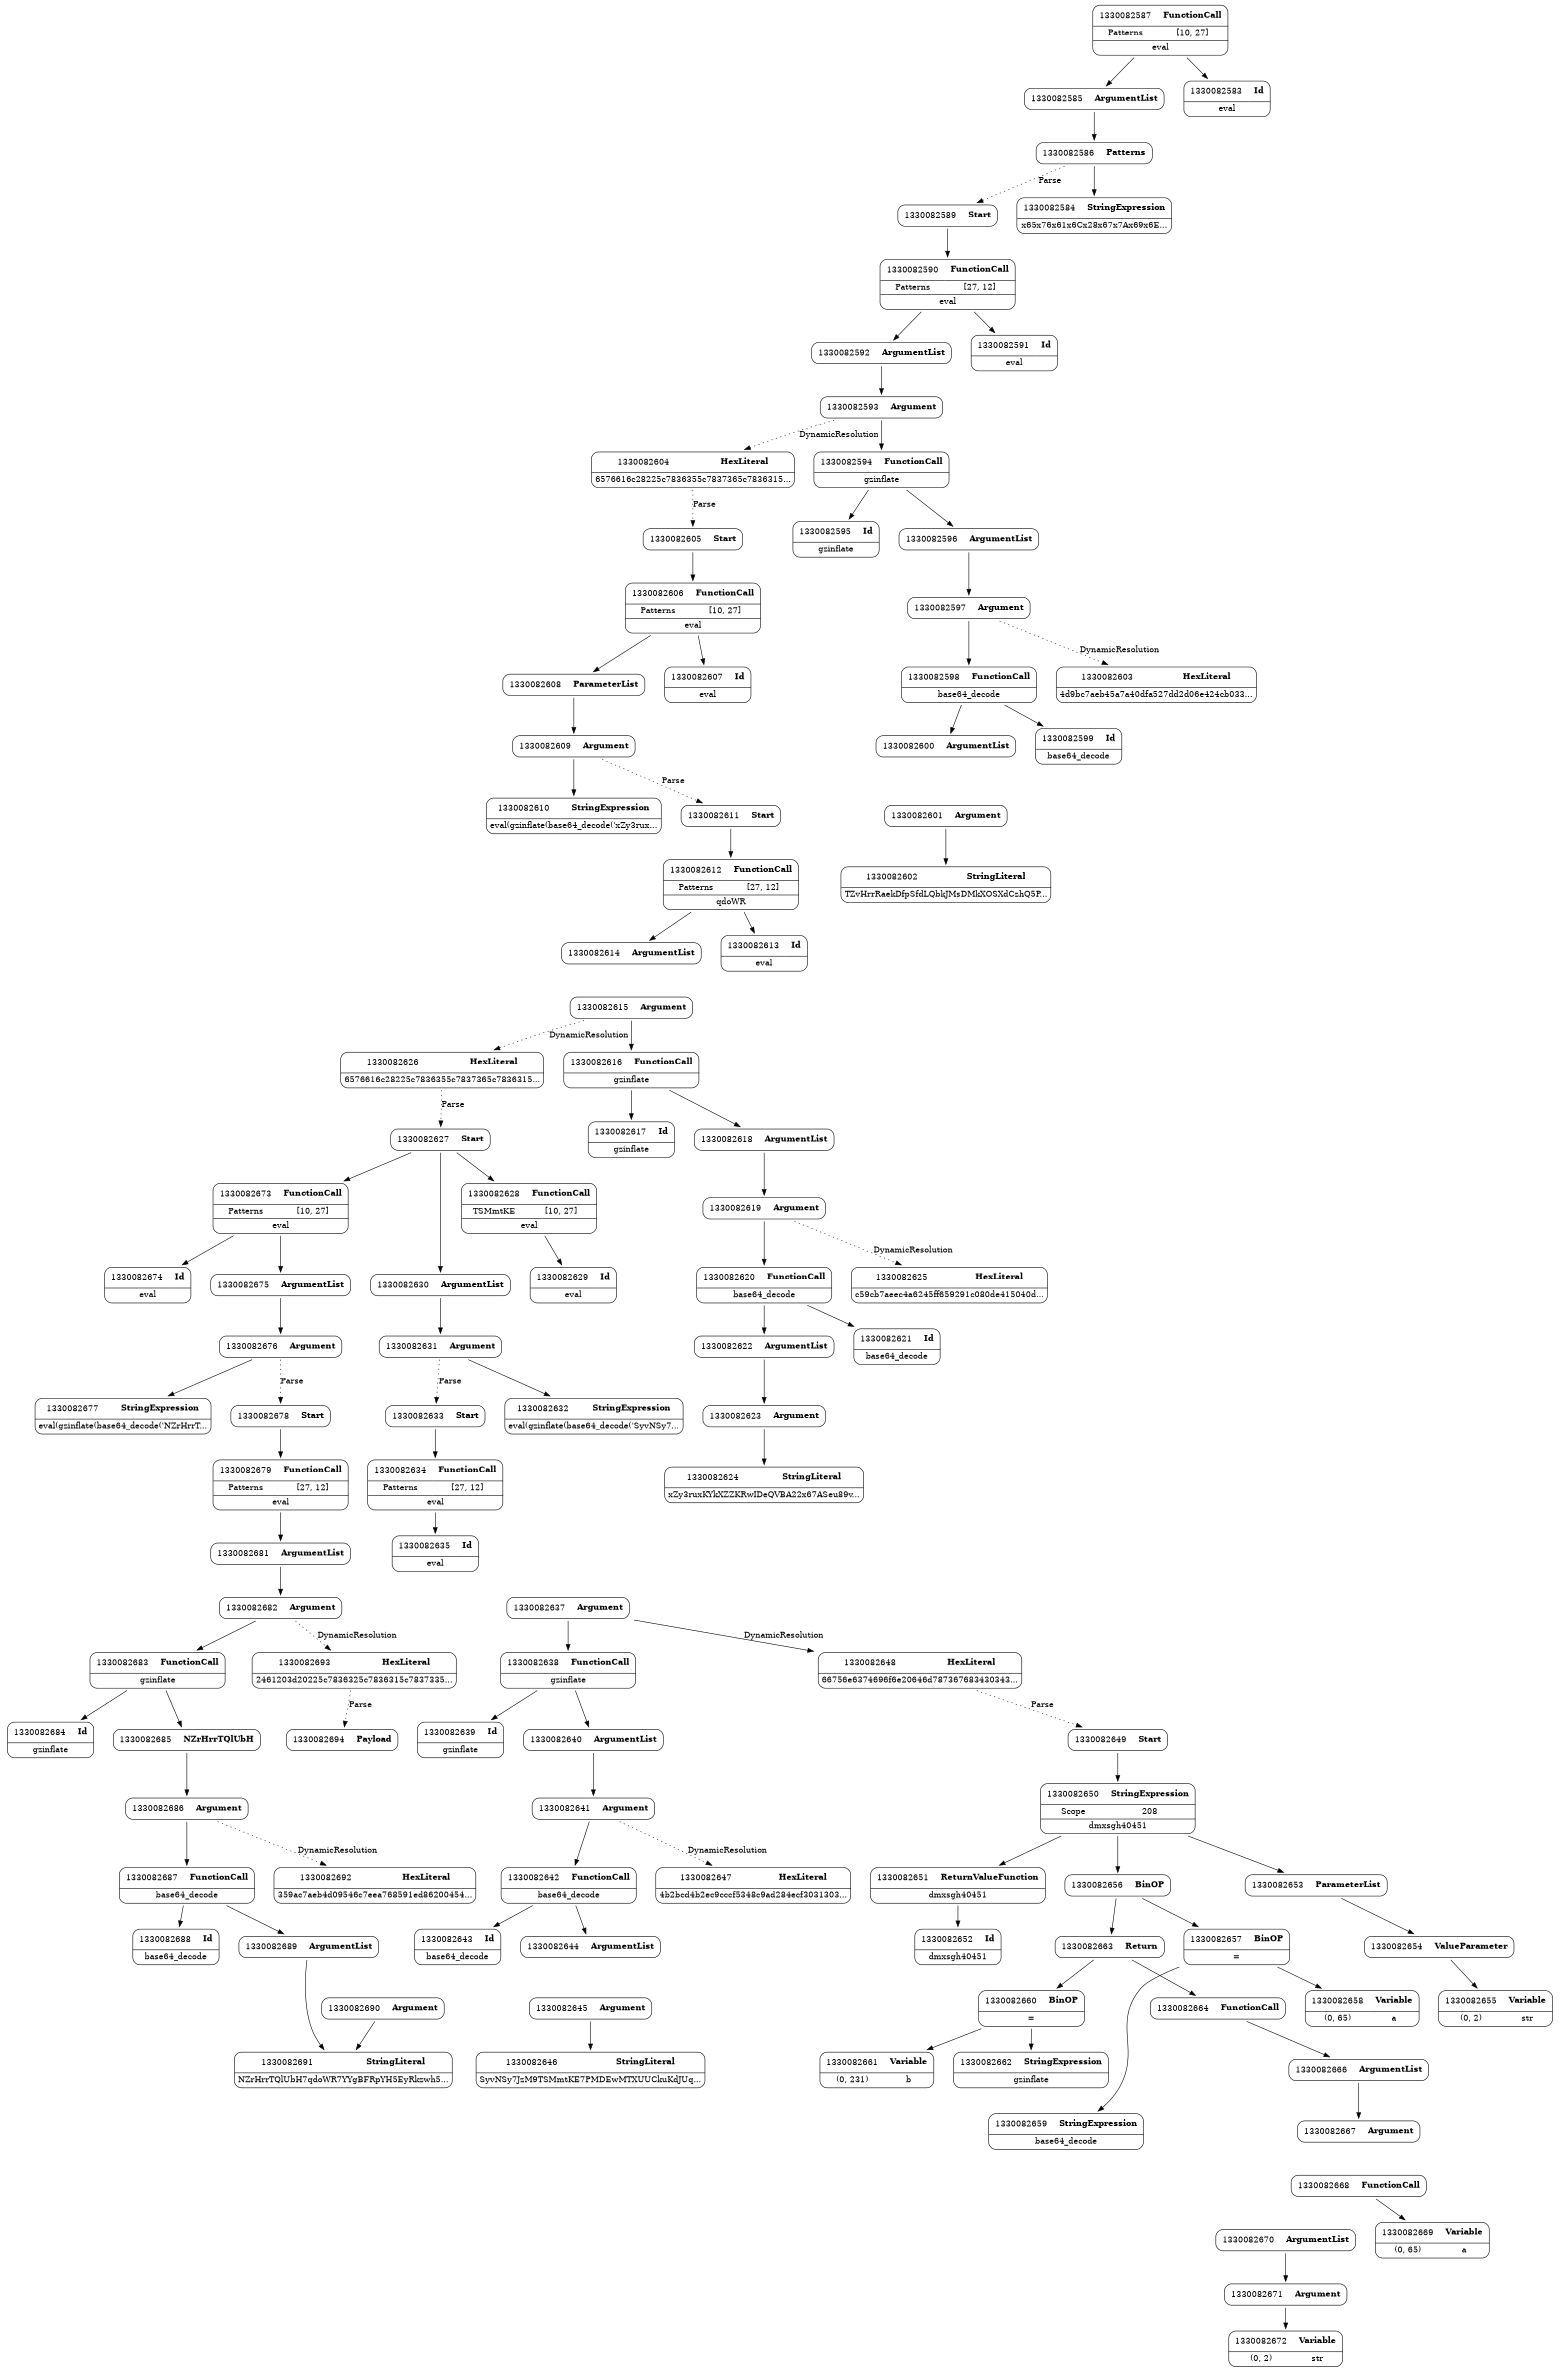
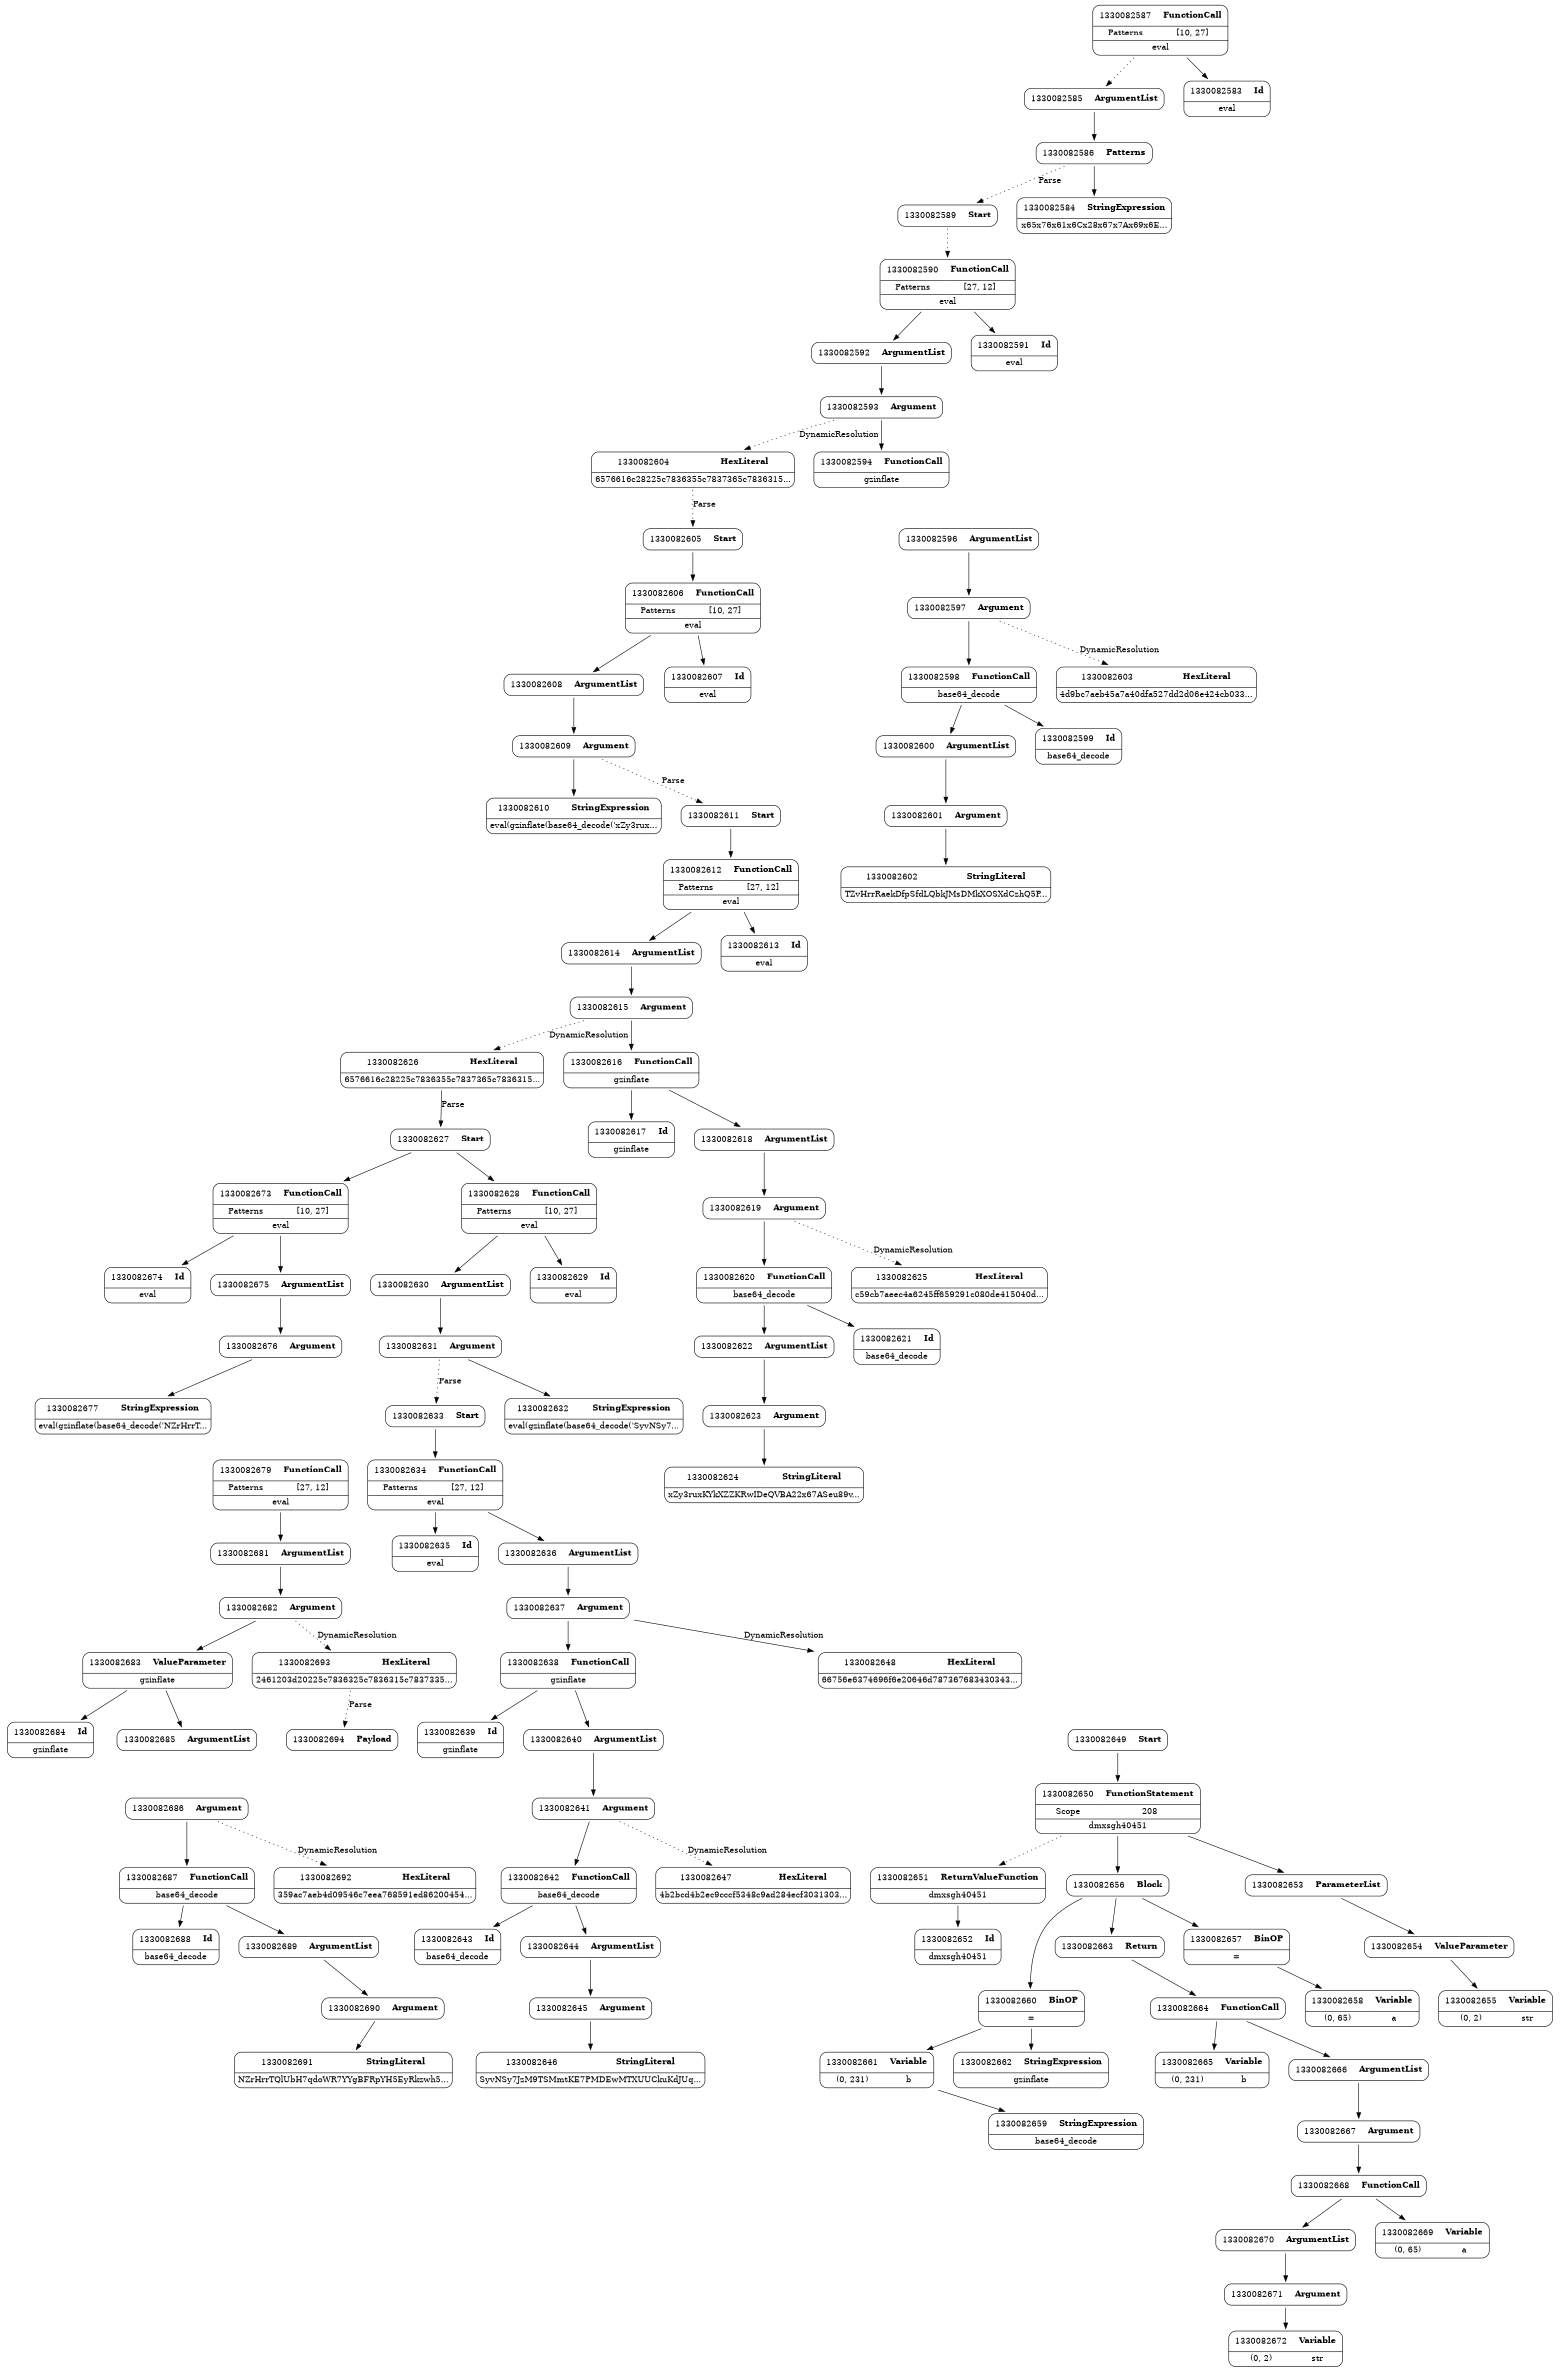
edge "1330082587" -> "1330082585": style solid -> dotted
edge "1330082589" -> "1330082590": style solid -> dotted
edge "1330082594" -> "1330082596": removed
node "1330082595": removed
node "1330082608": text "ParameterList" -> "ArgumentList"
edge "1330082600" -> "1330082601": added
node "1330082612": text "qdoWR" -> "eval"
edge "1330082614" -> "1330082615": added
edge "1330082626" -> "1330082627": style dotted -> solid
edge "1330082627" -> "1330082630": now "1330082628" -> "1330082630"
node "1330082628": text "TSMmtKE" -> "Patterns"
node "1330082678": removed
node "1330082636": added
node "1330082683": text "FunctionCall" -> "ValueParameter"
edge "1330082648" -> "1330082649": removed, label "Parse"
node "1330082685": text "NZrHrrTQlUbH" -> "ArgumentList"
edge "1330082685" -> "1330082686": removed
node "1330082650": text "StringExpression" -> "FunctionStatement"
edge "1330082650" -> "1330082651": style solid -> dotted
node "1330082656": text "BinOP" -> "Block"
edge "1330082663" -> "1330082660": now "1330082656" -> "1330082660"
edge "1330082644" -> "1330082645": added
edge "1330082689" -> "1330082691": now "1330082689" -> "1330082690"
edge "1330082657" -> "1330082659": now "1330082661" -> "1330082659"
node "1330082665": added
edge "1330082667" -> "1330082668": added
edge "1330082668" -> "1330082670": added
